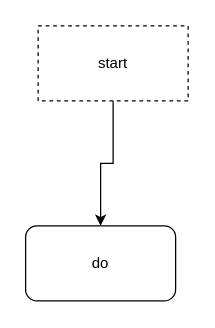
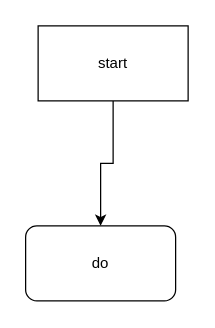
node "start": style dashed -> solid
